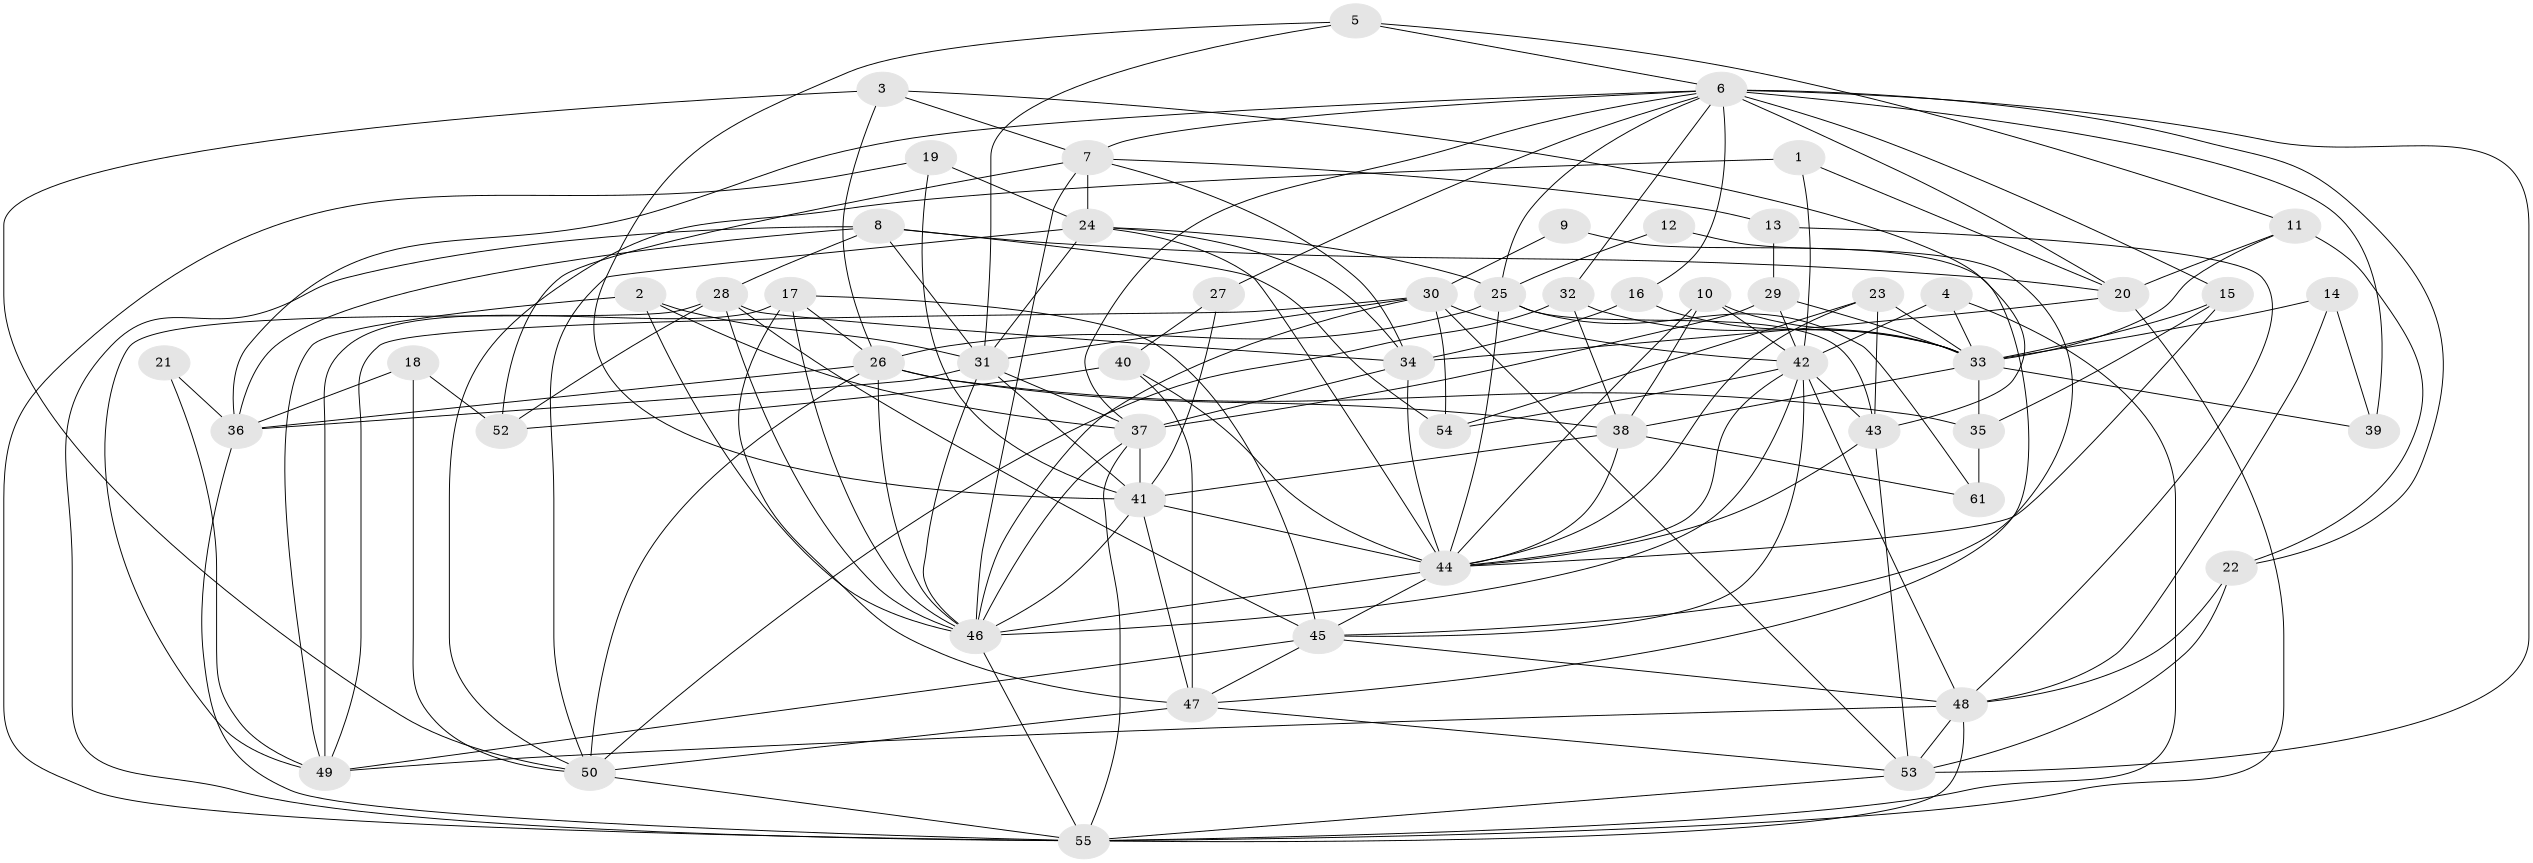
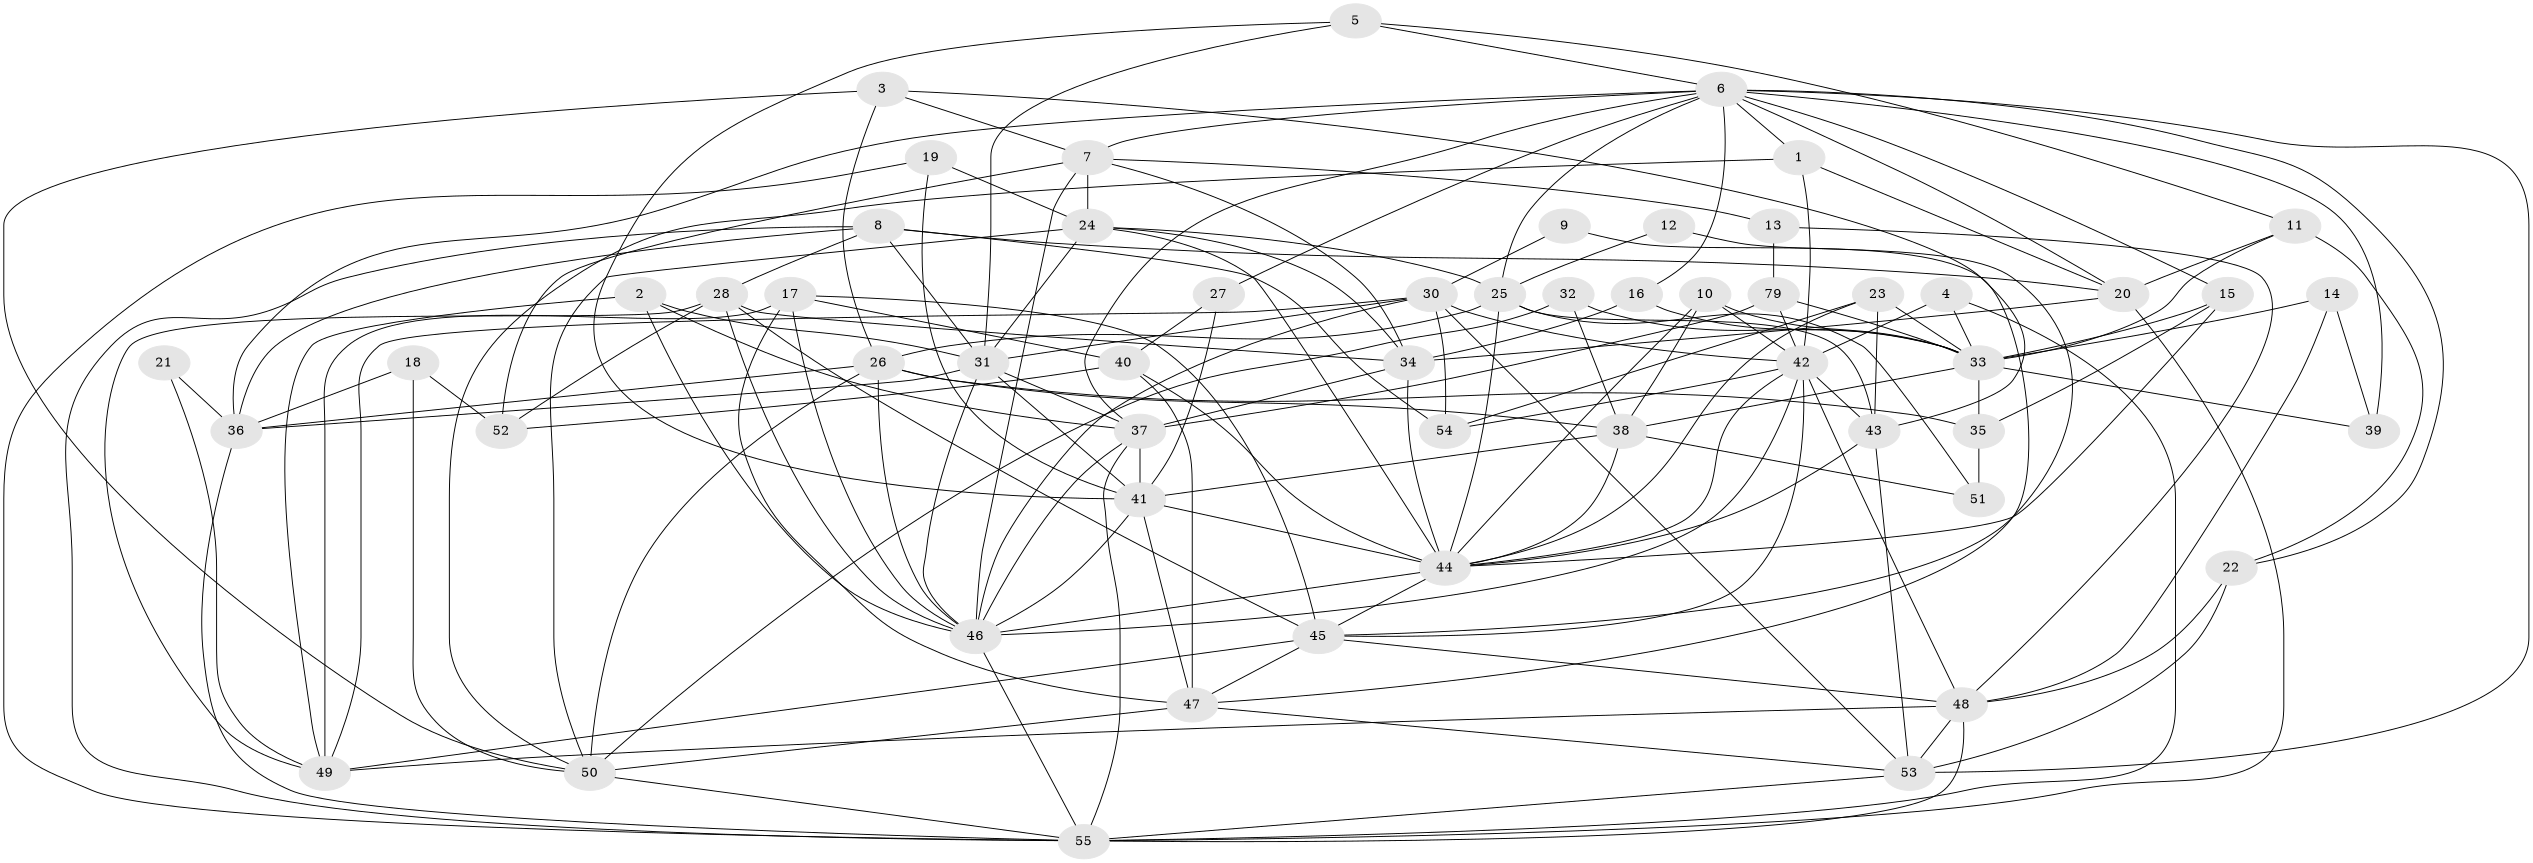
edge "6" -- "32": now "6" -- "1"
node "29": label "29" -> "79"
edge "17" -- "26": now "17" -- "40"
node "61": label "61" -> "51"
